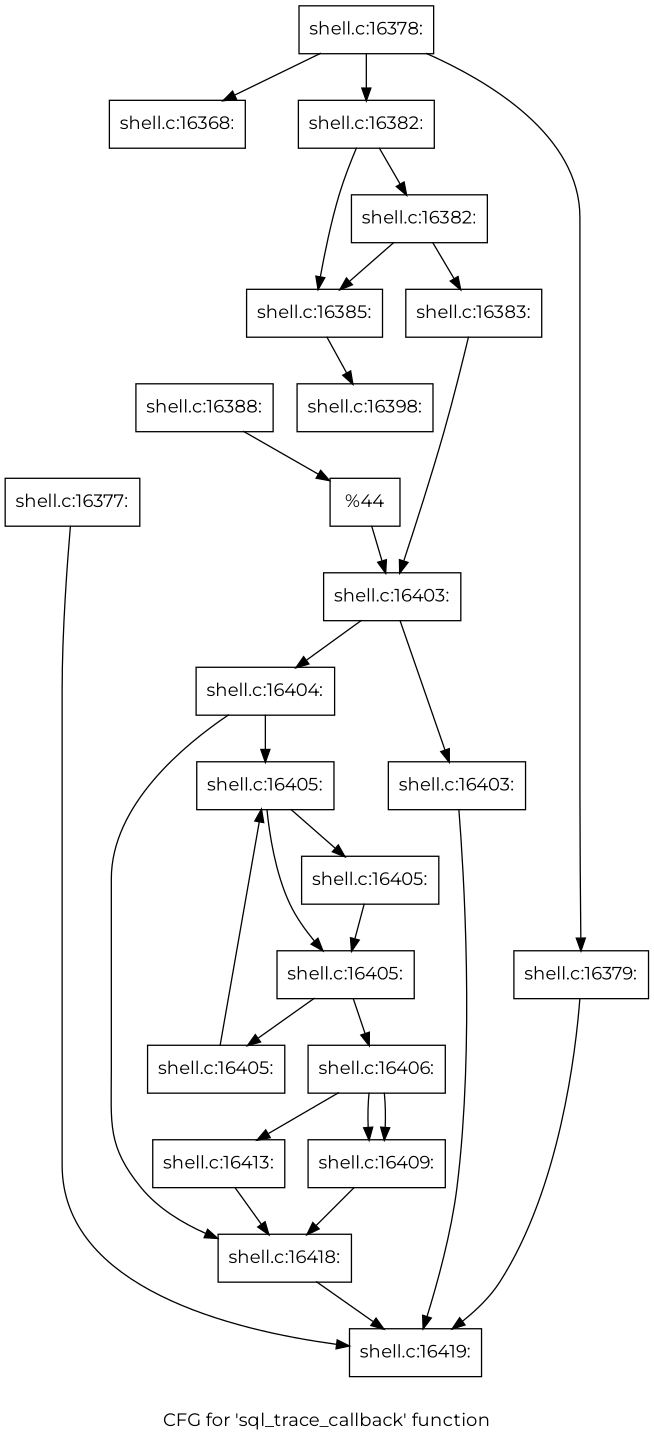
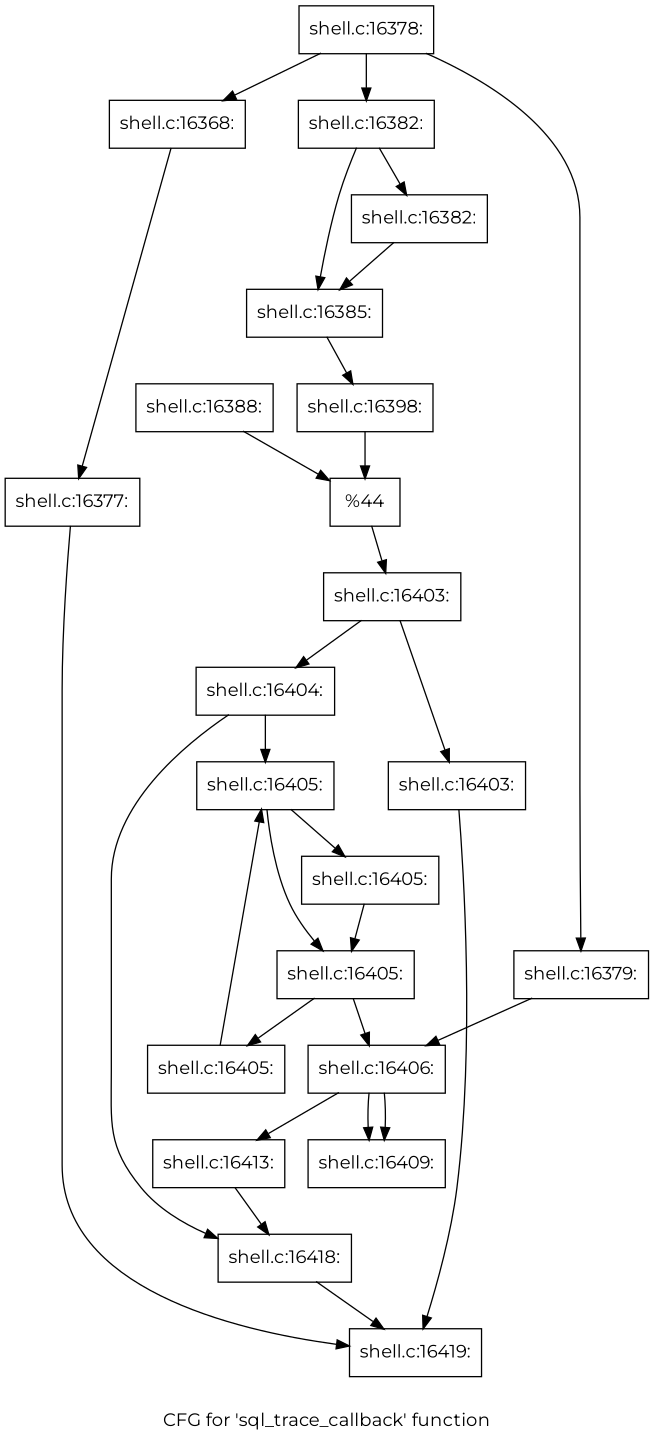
edge "shell.c:16368:" -> "shell.c:16377:": added
node "shell.c:16383:": removed
edge "shell.c:16398:" -> "%44": added
edge "shell.c:16379:" -> "shell.c:16419:": now "shell.c:16379:" -> "shell.c:16406:"
edge "shell.c:16409:" -> "shell.c:16418:": removed
